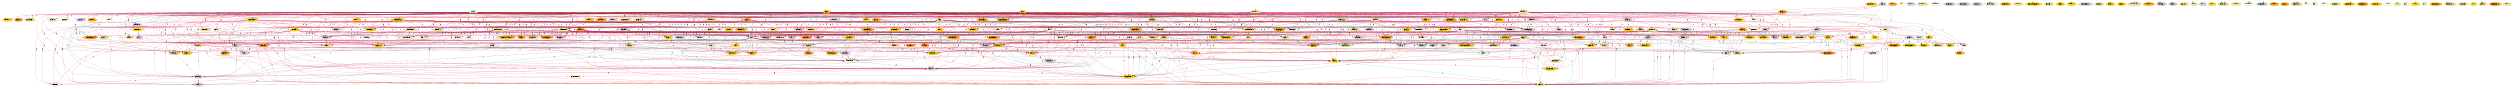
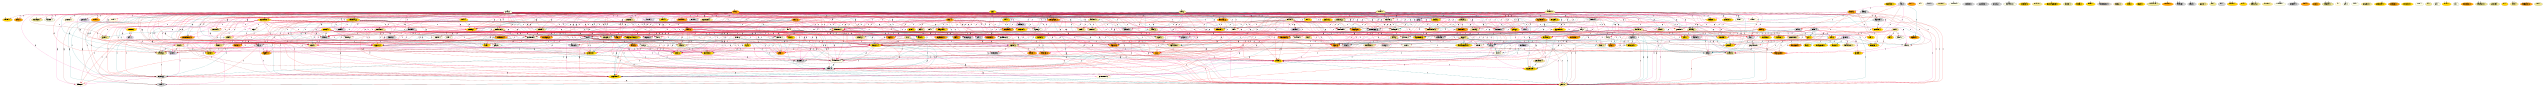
node "saddam(1)": added
edge "uae(6)" -> "voiced(1)": now "uae(6)" -> "hashemi(1)"
edge "announced(1)" -> "programme(1)": now "agree(2)" -> "programme(1)"
